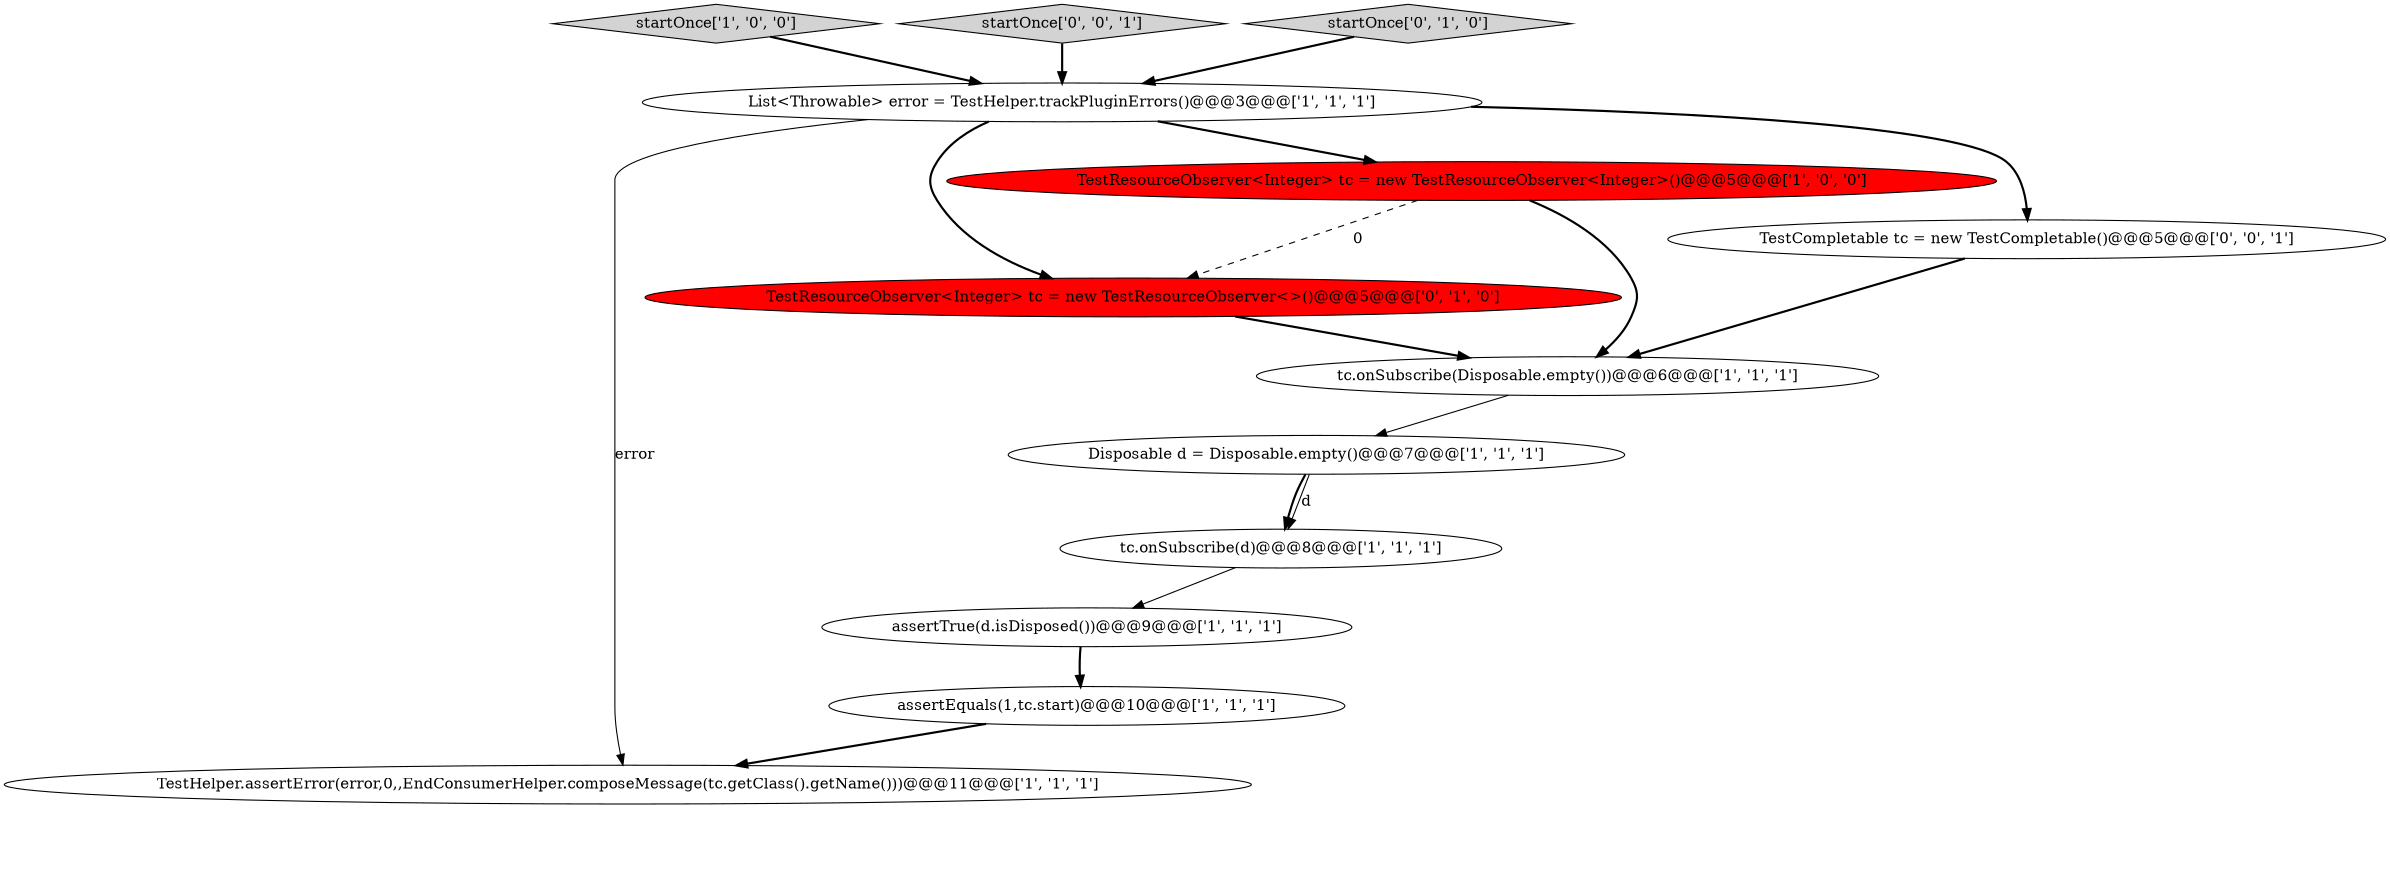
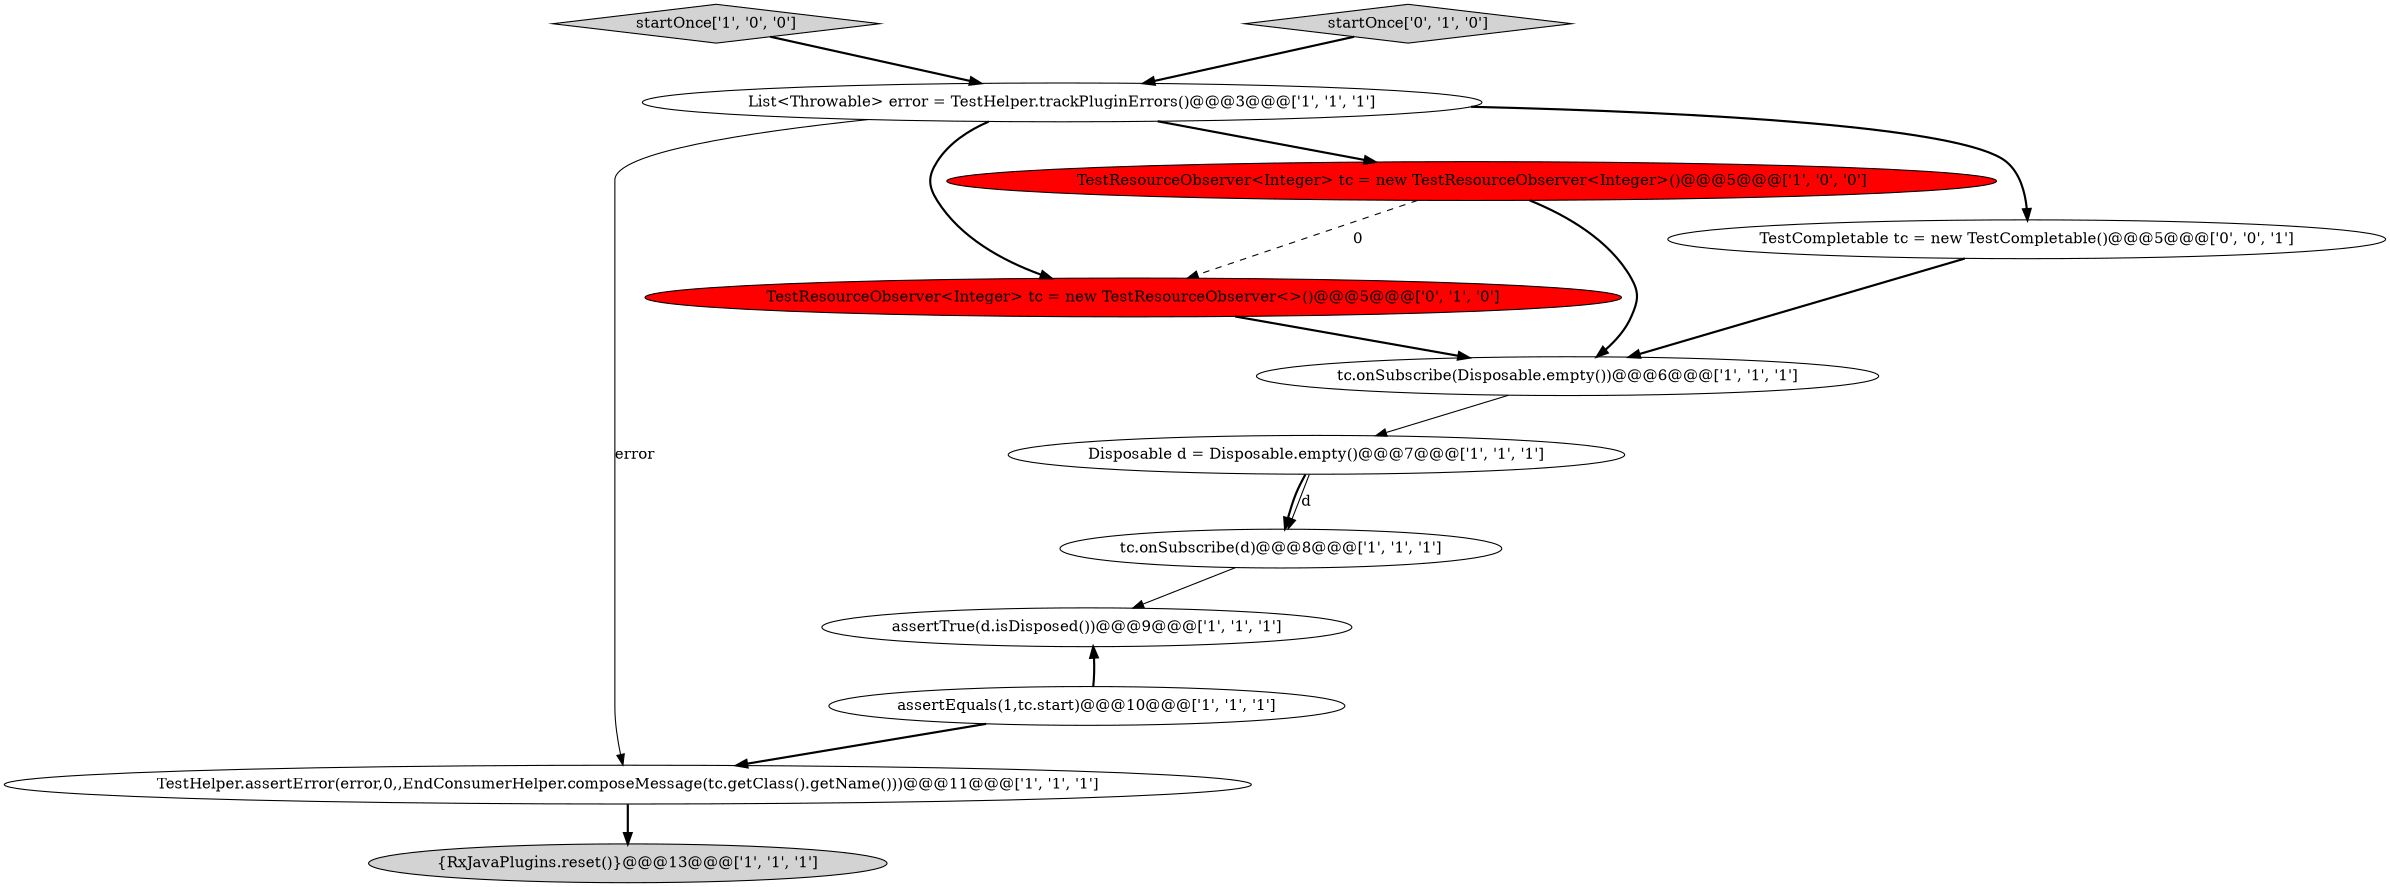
node "startOnce['0', '0', '1']": removed
edge "assertTrue(d.isDisposed())@@@9@@@['1', '1', '1']" -> "assertEquals(1,tc.start)@@@10@@@['1', '1', '1']": reversed
node "{RxJavaPlugins.reset()}@@@13@@@['1', '1', '1']": added
